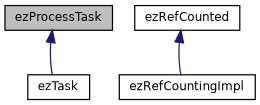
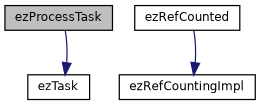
edge "ezTask" -> "ezProcessTask": reversed
edge "ezRefCountingImpl" -> "ezRefCounted": reversed
